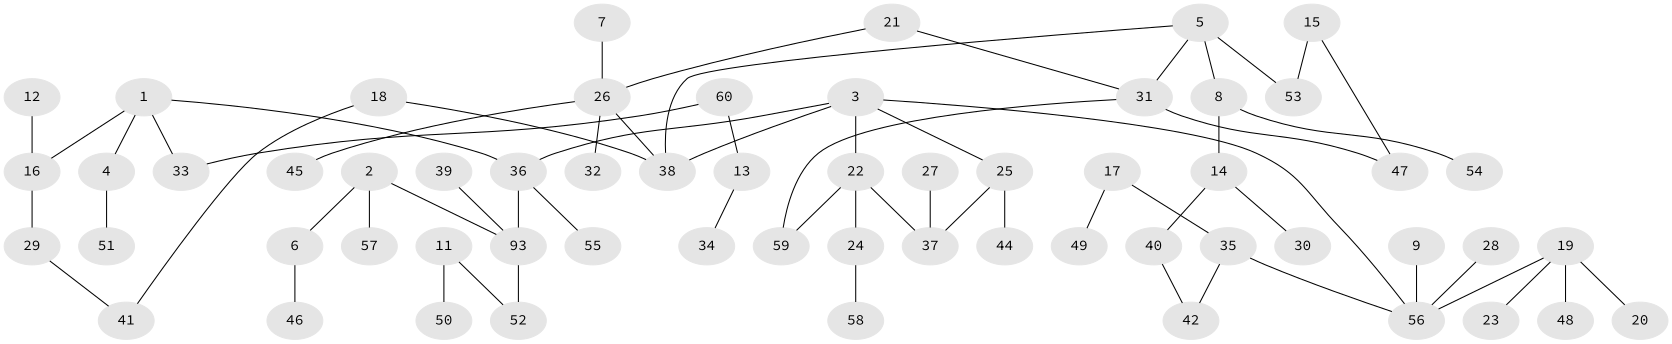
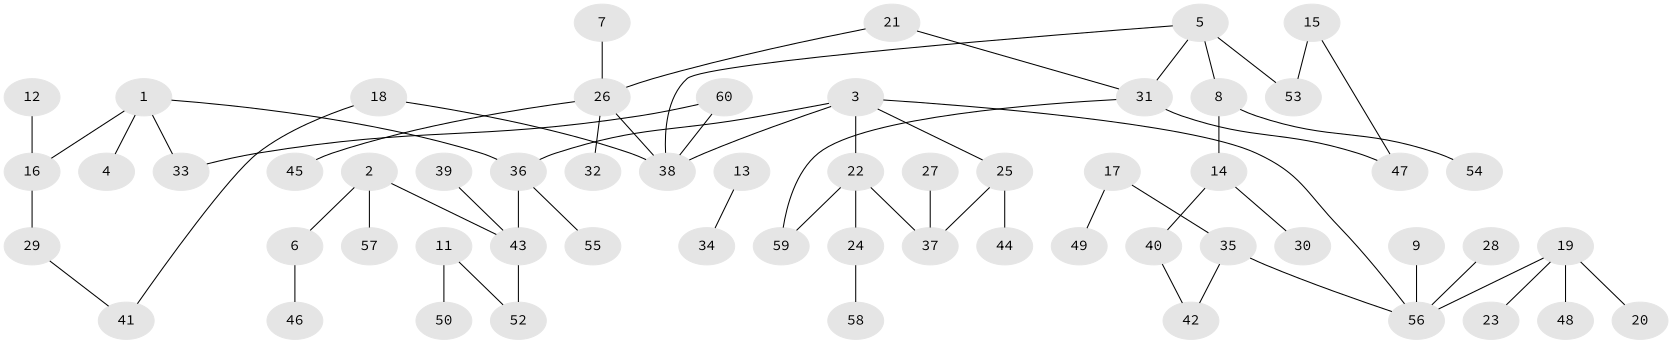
edge "60" -- "13": now "60" -- "38"
node "51": removed
node "93": label "93" -> "43"
